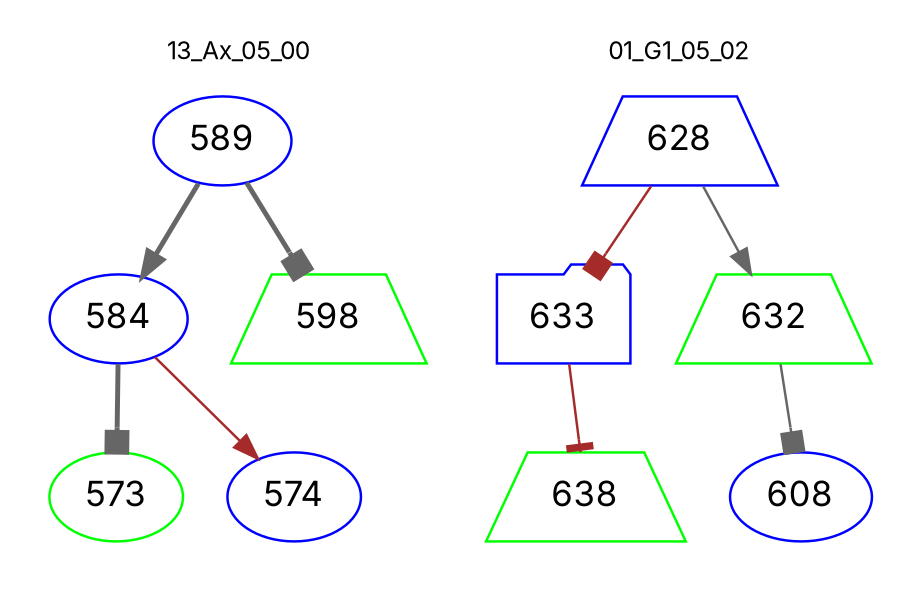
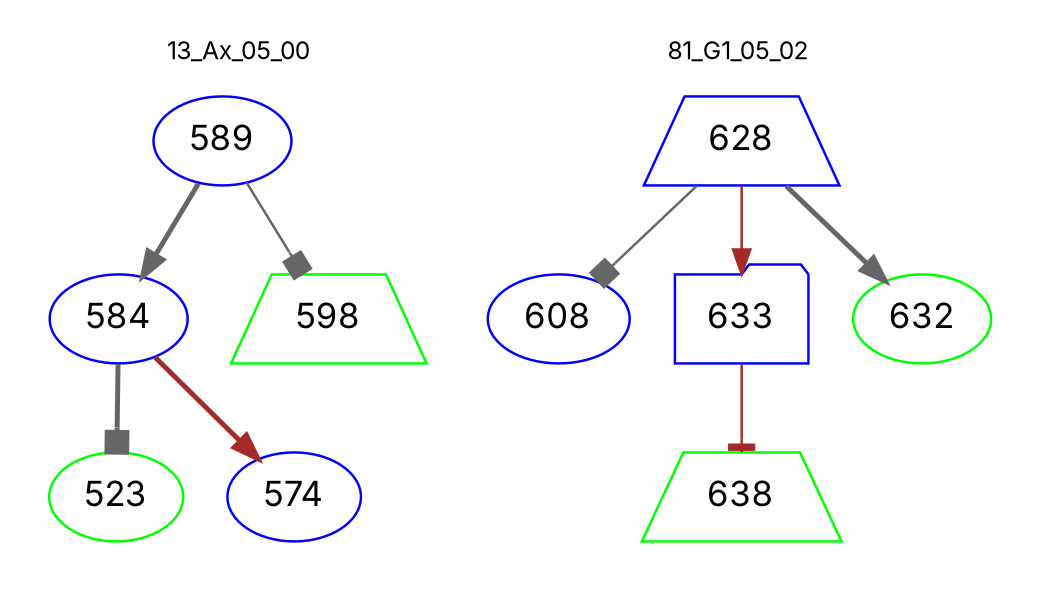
cluster "01_G1_05_02": label "01_G1_05_02" -> "81_G1_05_02"
edge "589" -> "598": style bold -> solid
edge "628" -> "632": style solid -> bold
edge "628" -> "633": arrowhead box -> normal
node "632": shape trapezium -> ellipse
edge "632" -> "608": now "628" -> "608"
edge "584" -> "574": style solid -> bold
node "573": label "573" -> "523"
